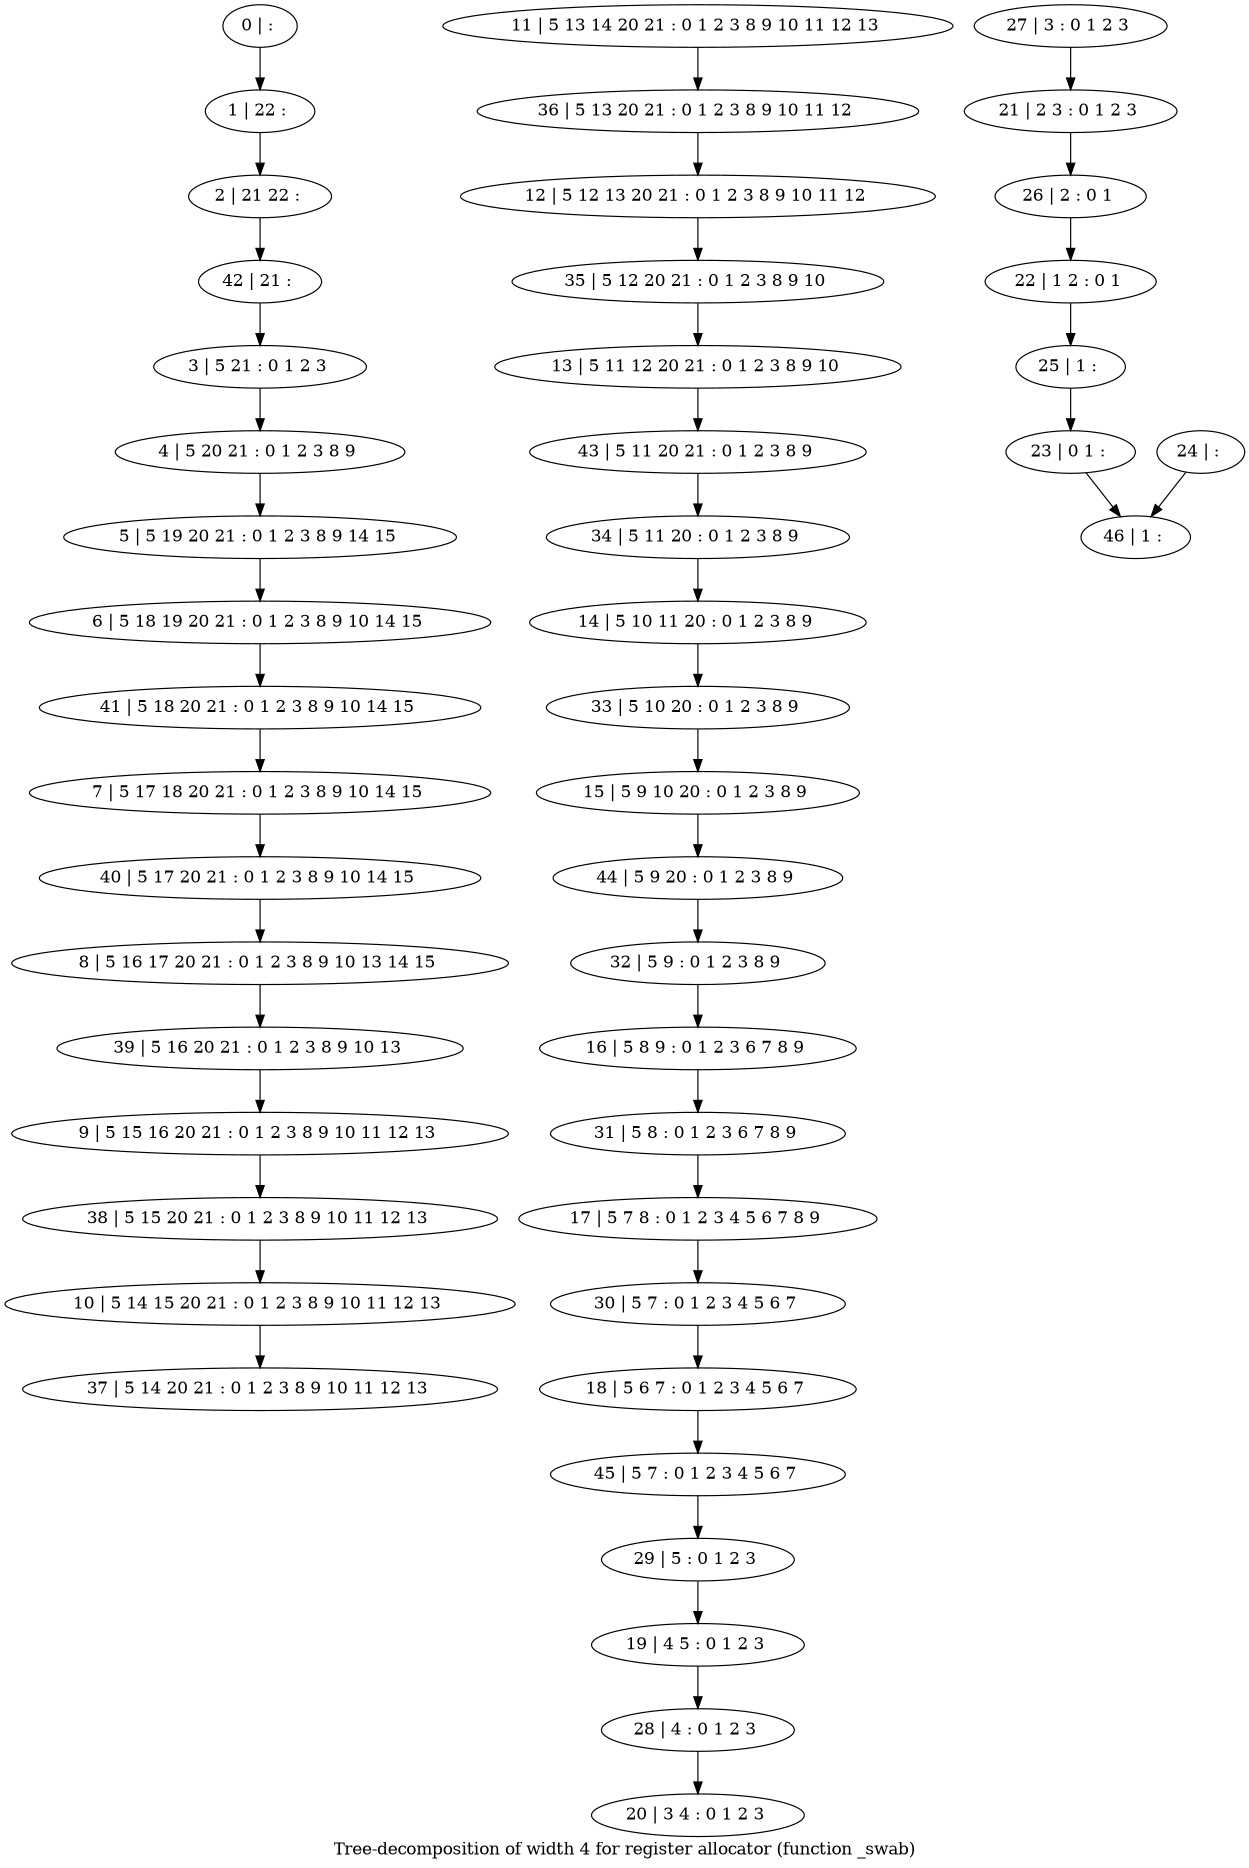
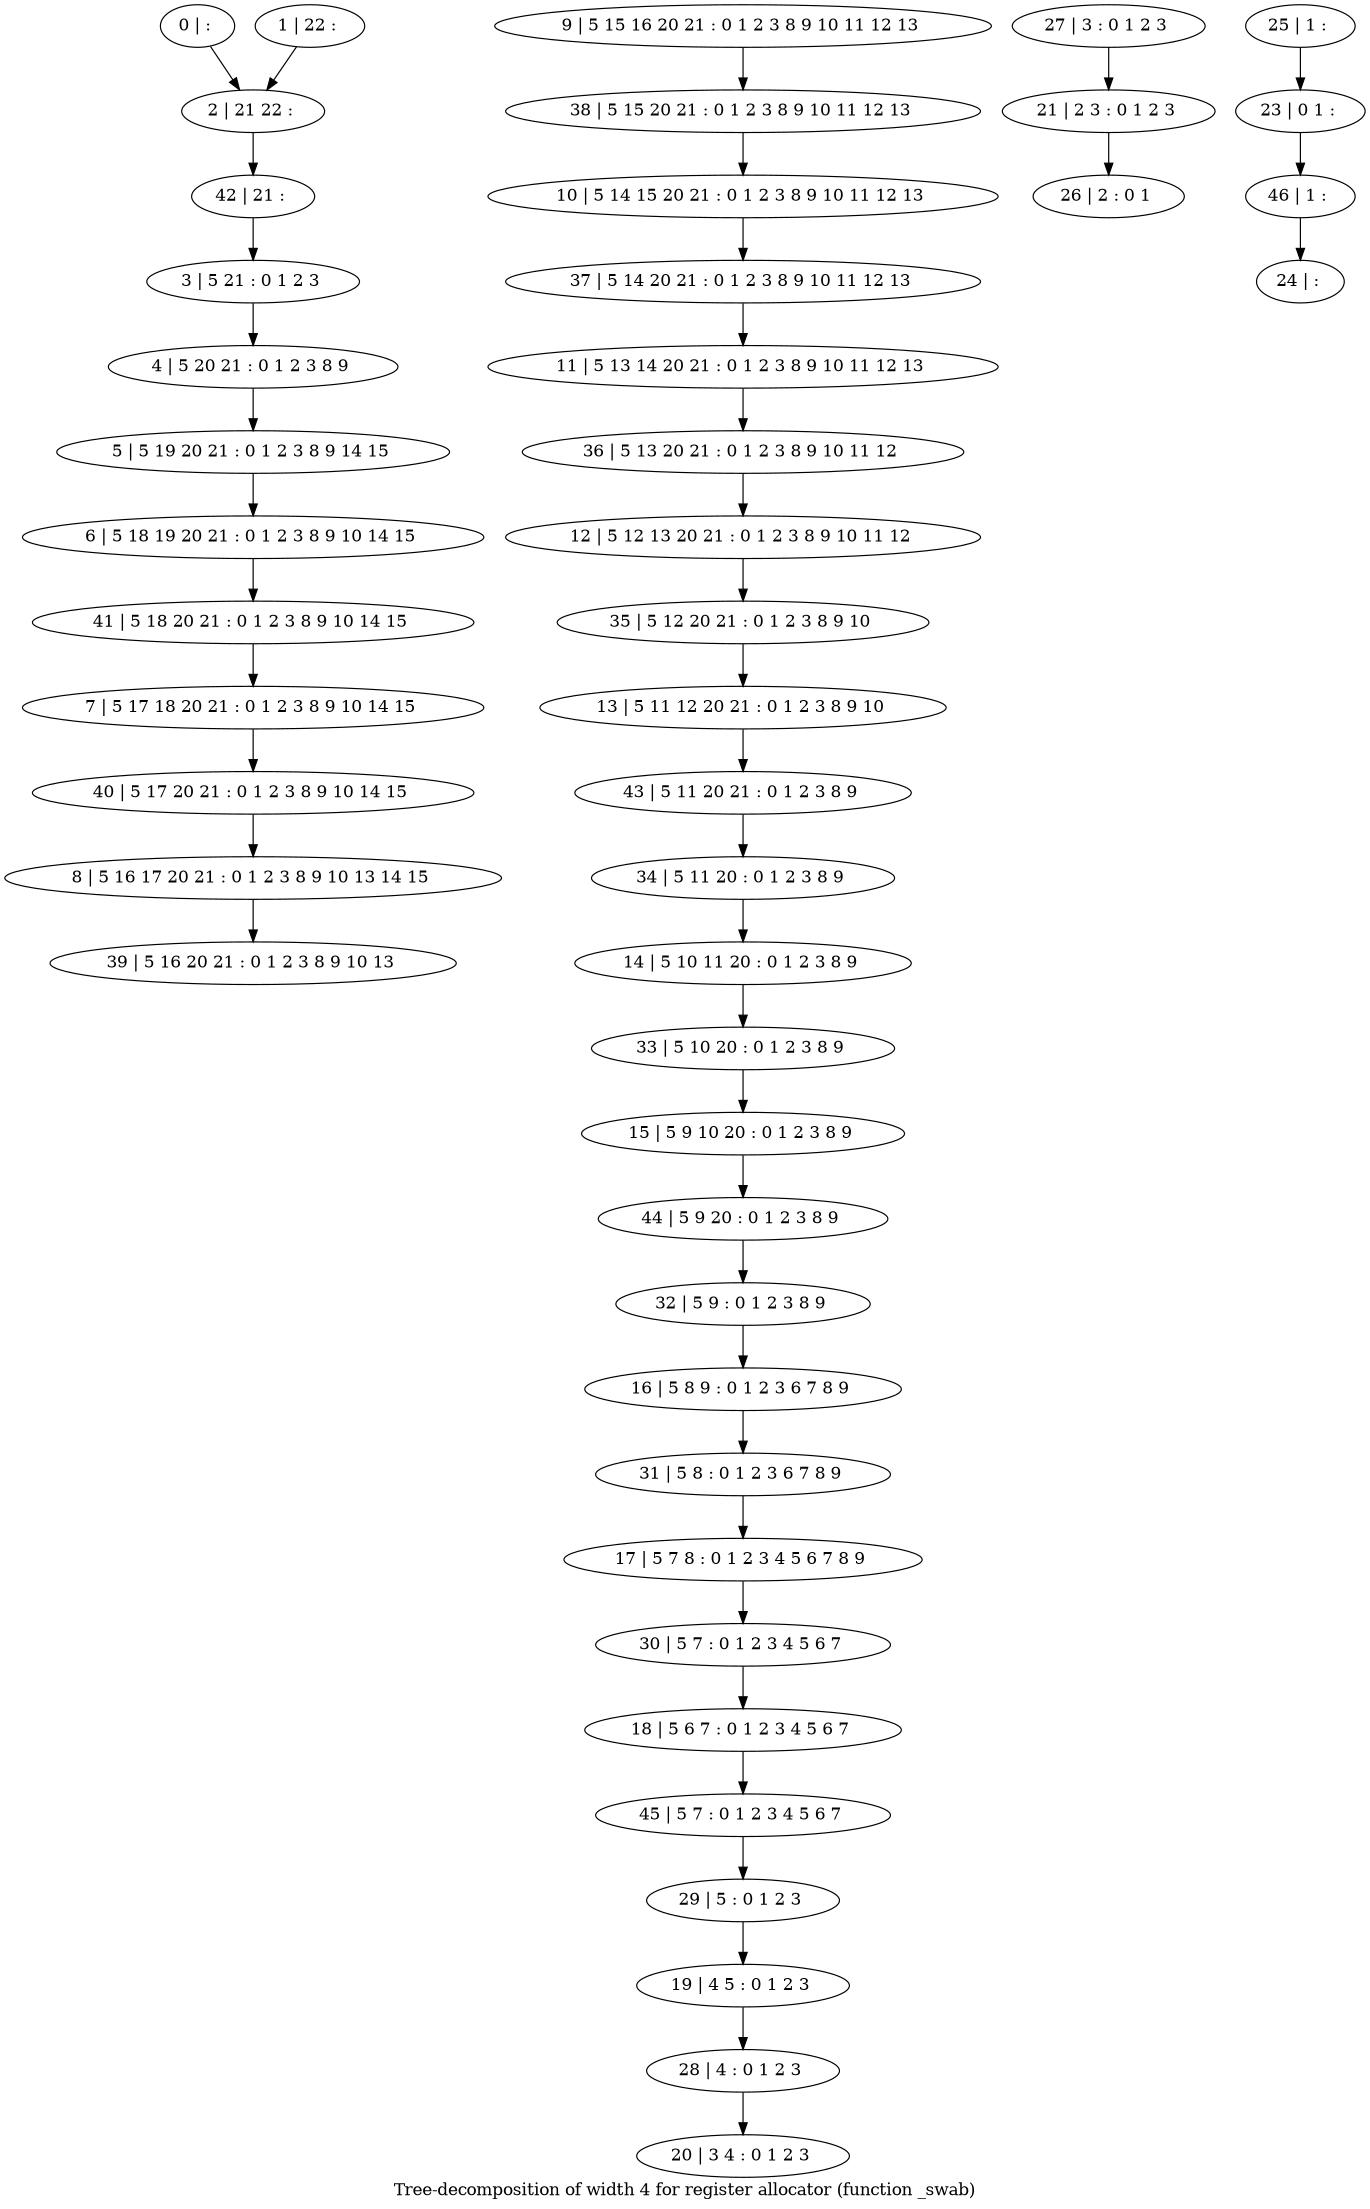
edge "0 | :" -> "1 | 22 :": now "0 | :" -> "2 | 21 22 :"
node "22 | 1 2 : 0 1": removed
edge "37 | 5 14 20 21 : 0 1 2 3 8 9 10 11 12 13" -> "11 | 5 13 14 20 21 : 0 1 2 3 8 9 10 11 12 13": added
edge "24 | :" -> "46 | 1 :": reversed
edge "39 | 5 16 20 21 : 0 1 2 3 8 9 10 13" -> "9 | 5 15 16 20 21 : 0 1 2 3 8 9 10 11 12 13": removed
